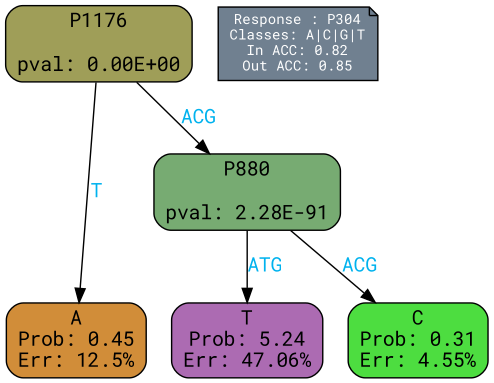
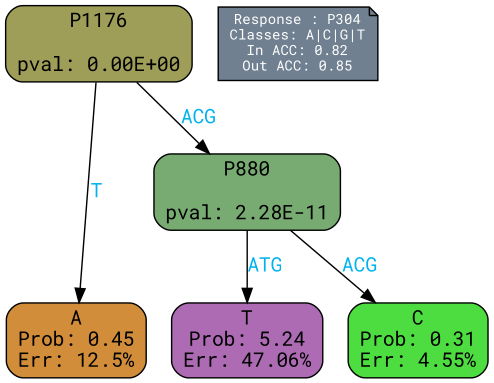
node "P880 pval: 2.28E-91": label "P880 pval: 2.28E-91" -> "P880 pval: 2.28E-11"
